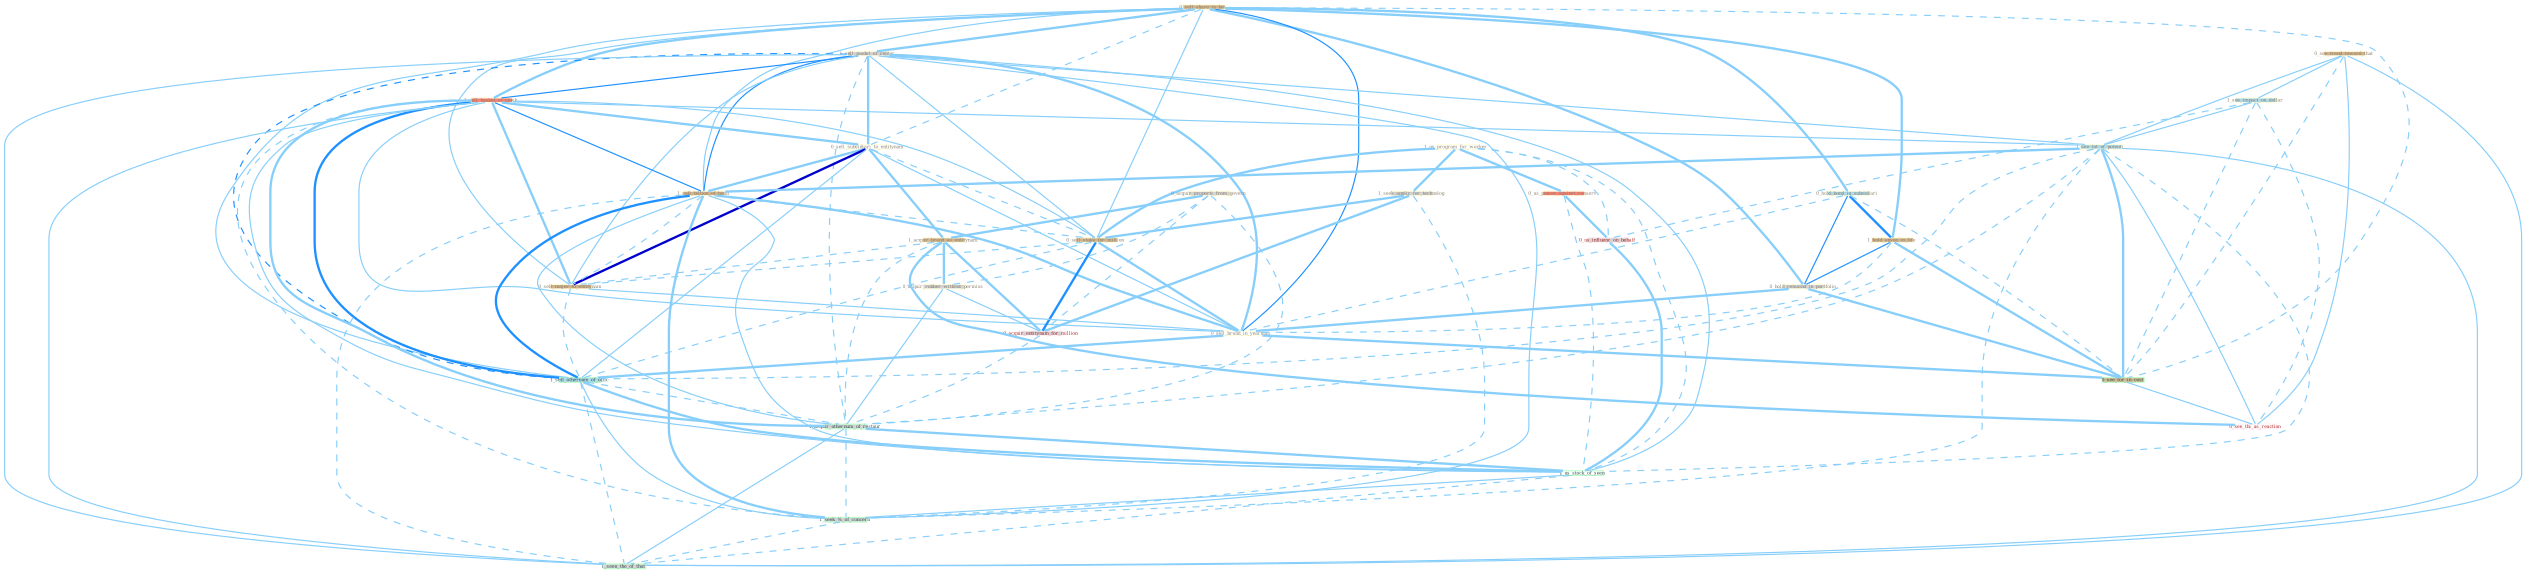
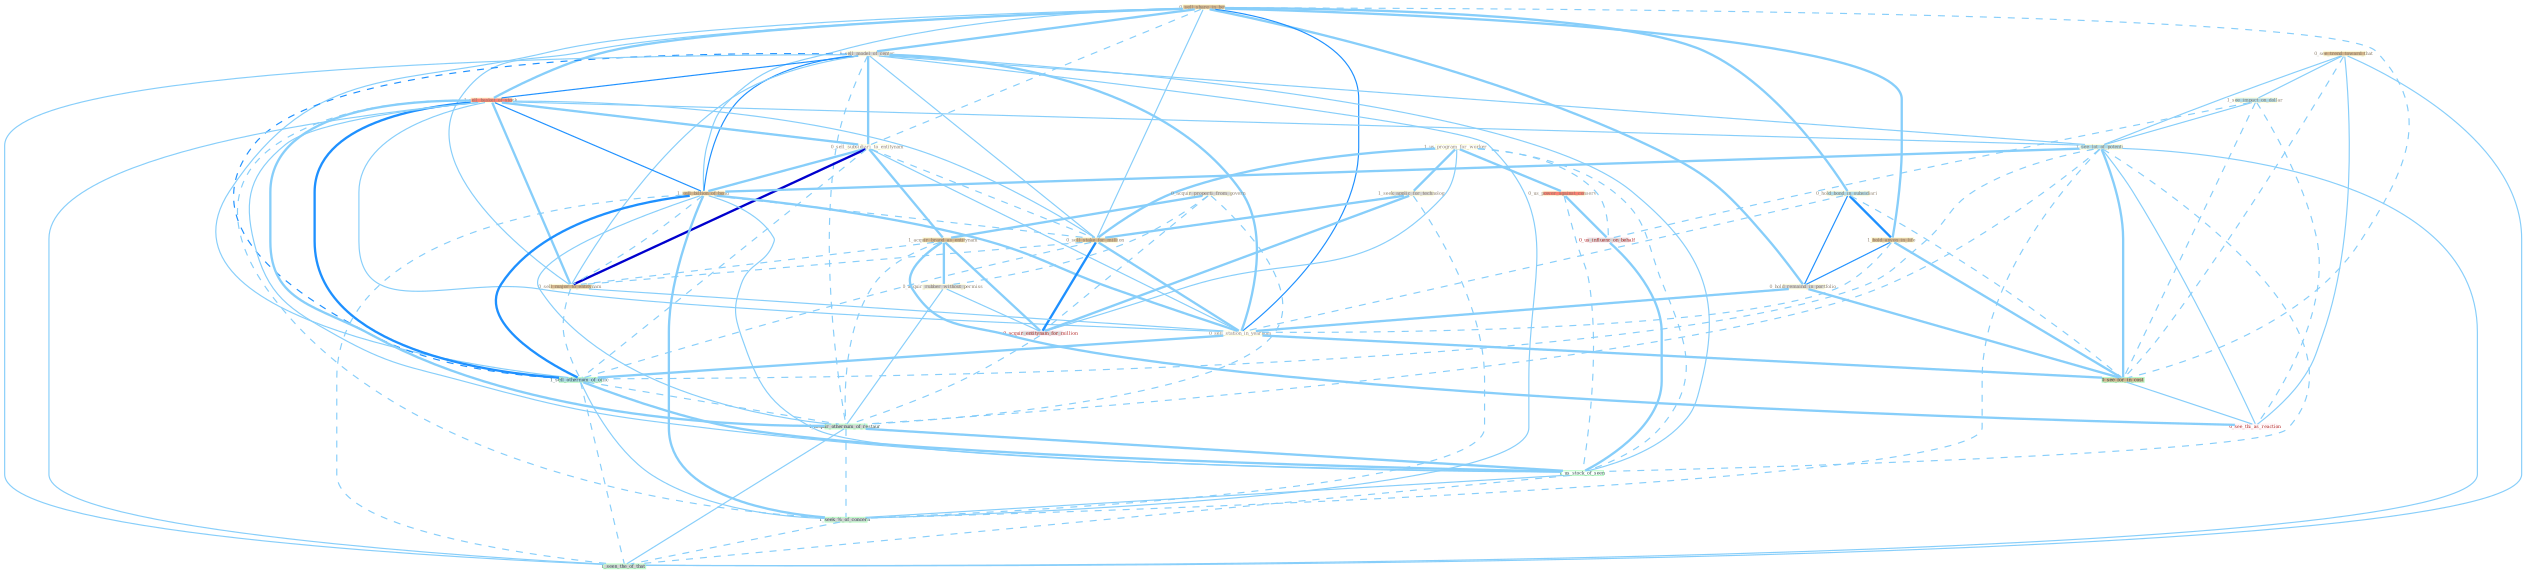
edge "0_sell_subsidiari_to_entitynam" -- "1_sell_othernum_of_offic": style solid -> dashed
edge "1_us_program_for_worker" -- "0_acquir_entitynam_for_million": added
node "0_sell_brand_in_yearnum": label "0_sell_brand_in_yearnum" -> "0_sell_station_in_yearnum"
